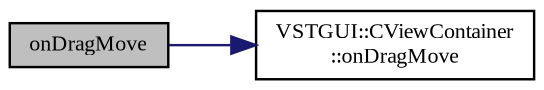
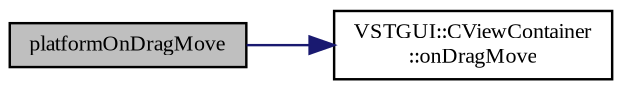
node "onDragMove": label "onDragMove" -> "platformOnDragMove"
